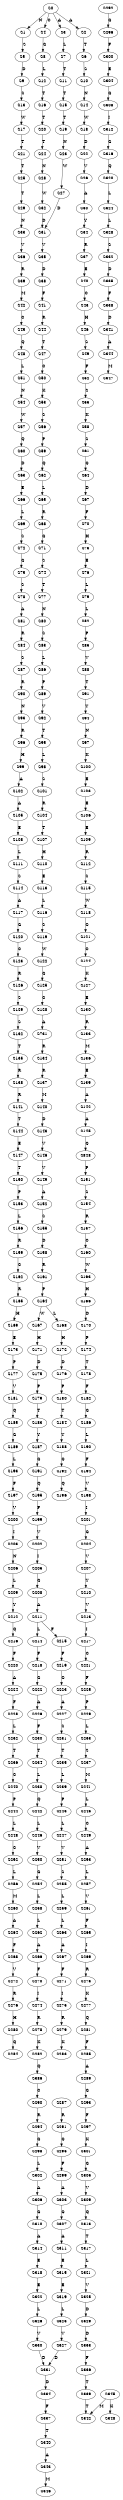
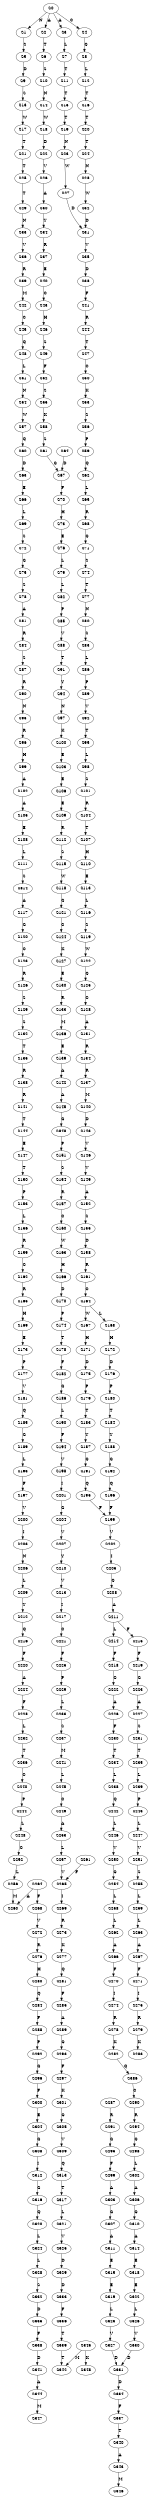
edge "S61" -> "S64": now "S61" -> "S67"
node "S114": label "S114" -> "S814"
node "S731": label "S731" -> "S131"
edge "S161" -> "S164": label "P" -> "C"
edge "S196" -> "S199": added, label "F"
edge "S257" -> "S261": now "S257" -> "S265"
edge "S260" -> "S264": reversed
node "S288": added
